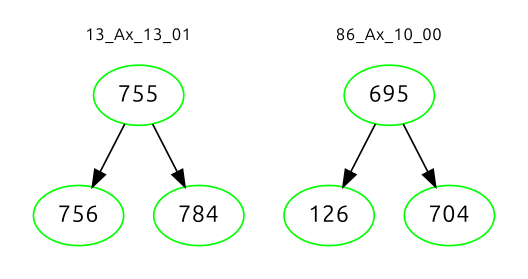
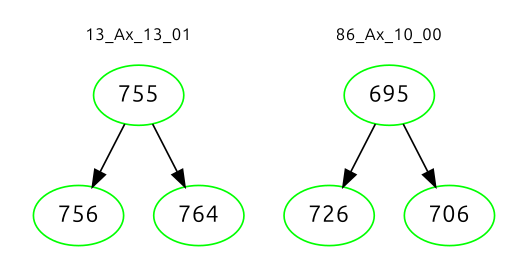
node "784": label "784" -> "764"
node "126": label "126" -> "726"
node "704": label "704" -> "706"
